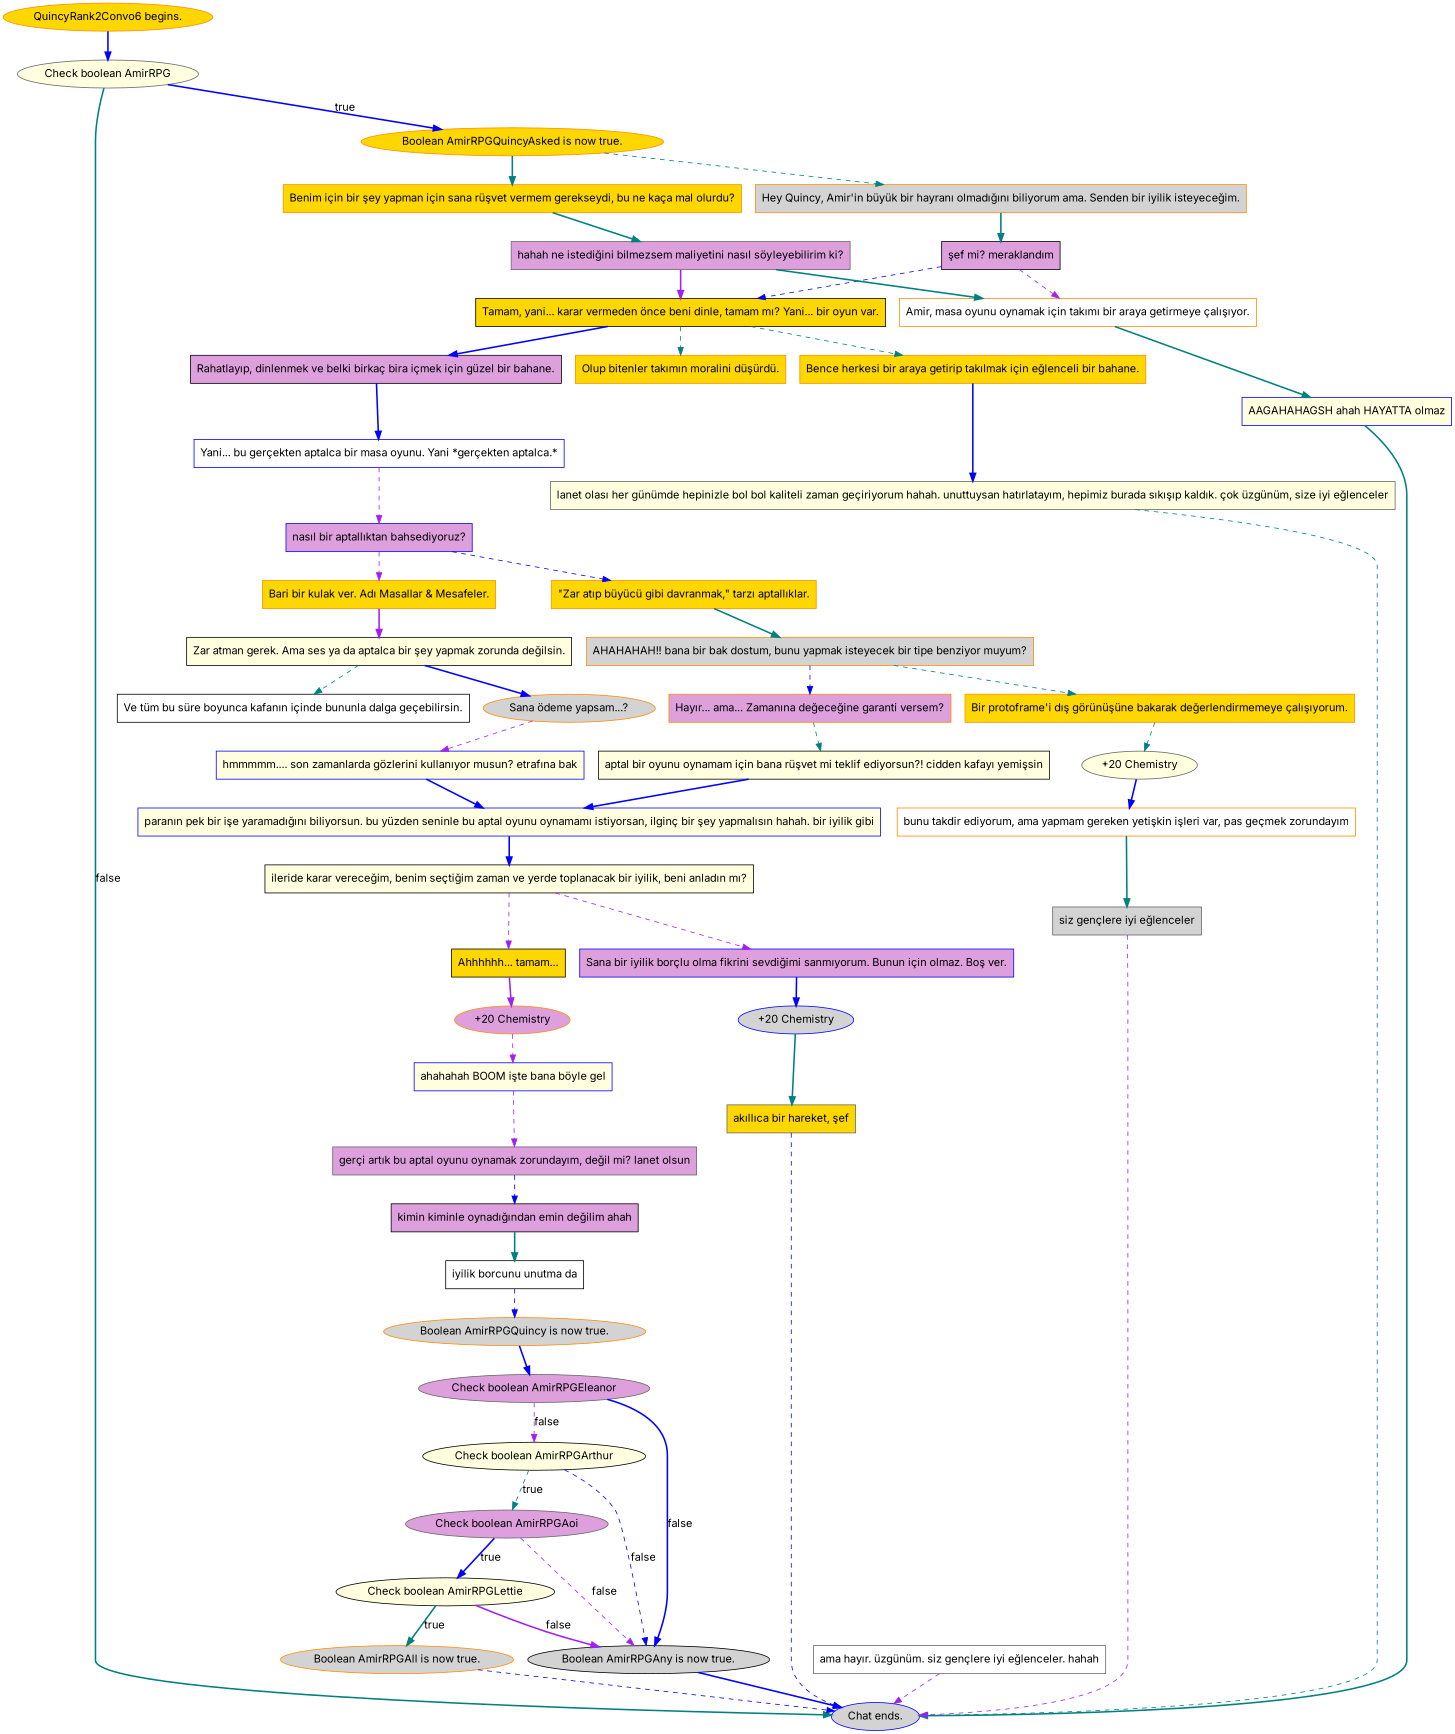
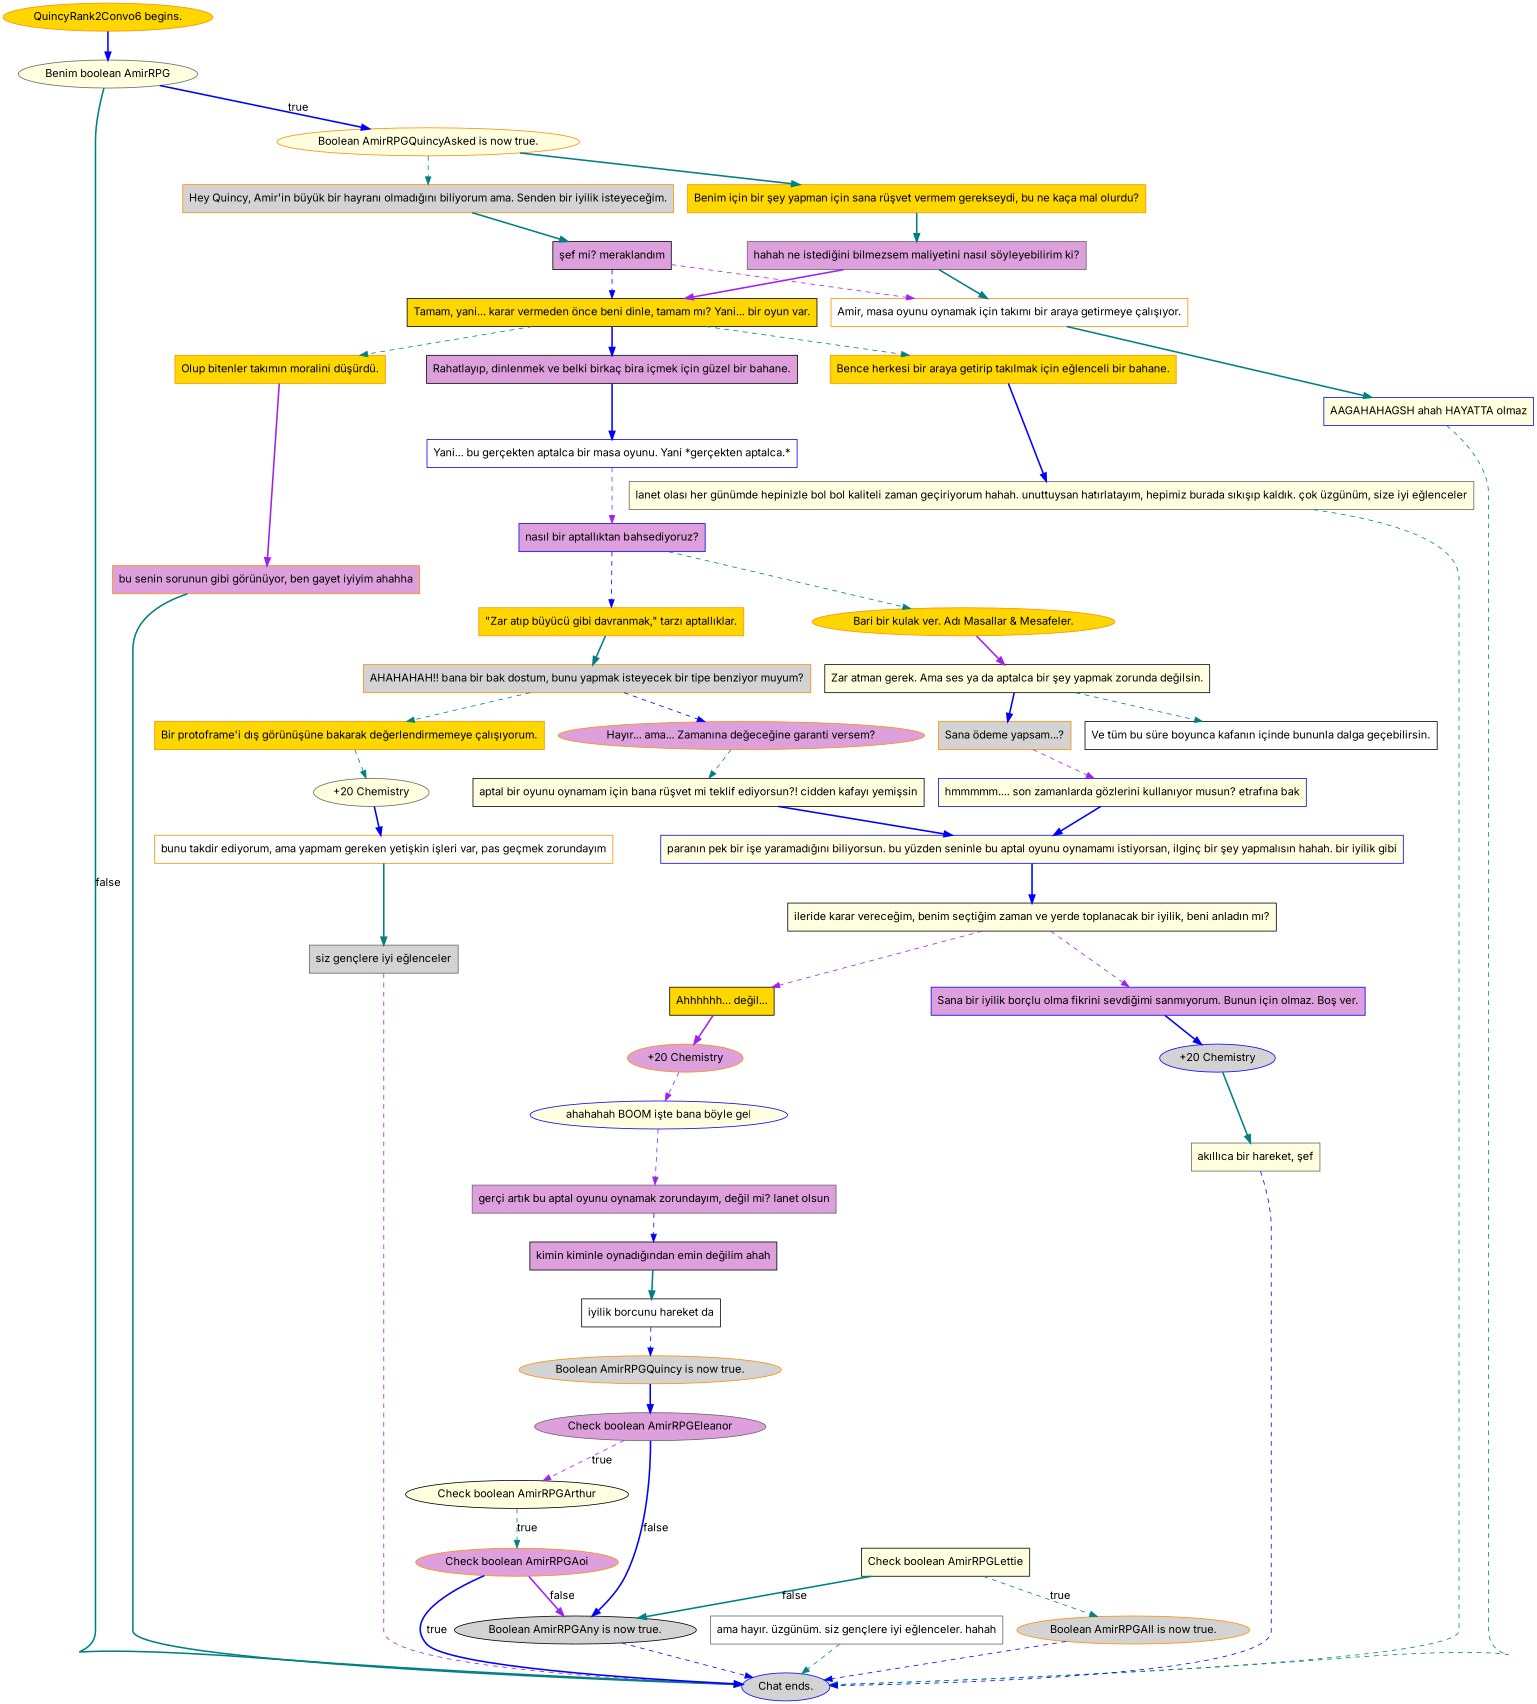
node "Check boolean AmirRPG": label "Check boolean AmirRPG" -> "Benim boolean AmirRPG"
node "Boolean AmirRPGQuincyAsked is now true.": fillcolor gold -> lightyellow
edge "nasıl bir aptallıktan bahsediyoruz?" -> "Bari bir kulak ver. Adı Masallar & Mesafeler.": color purple -> teal
node "bu senin sorunun gibi görünüyor, ben gayet iyiyim ahahha": added
node "Bari bir kulak ver. Adı Masallar & Mesafeler.": shape box -> ellipse
node "Sana ödeme yapsam...?": shape ellipse -> box
node "Hayır... ama... Zamanına değeceğine garanti versem?": shape box -> ellipse
node "Ahhhhhh... tamam...": label "Ahhhhhh... tamam..." -> "Ahhhhhh... değil..."
node "ahahahah BOOM işte bana böyle gel": shape box -> ellipse
node "akıllıca bir hareket, şef": fillcolor gold -> lightyellow
node "iyilik borcunu unutma da": label "iyilik borcunu unutma da" -> "iyilik borcunu hareket da"
edge "AAGAHAHAGSH ahah HAYATTA olmaz" -> "Chat ends.": style bold -> dashed
edge "Check boolean AmirRPGEleanor" -> "Check boolean AmirRPGArthur": label "false" -> "true"
node "Check boolean AmirRPGAoi": color gray40 -> darkorange
edge "Check boolean AmirRPGArthur" -> "Boolean AmirRPGAny is now true.": removed, label "false"
edge "Check boolean AmirRPGAoi" -> "Check boolean AmirRPGLettie": now "Check boolean AmirRPGAoi" -> "Chat ends."
edge "Check boolean AmirRPGAoi" -> "Boolean AmirRPGAny is now true.": style dashed -> bold
node "Check boolean AmirRPGLettie": shape ellipse -> box
edge "Check boolean AmirRPGLettie" -> "Boolean AmirRPGAll is now true.": style bold -> dashed
edge "Check boolean AmirRPGLettie" -> "Boolean AmirRPGAny is now true.": color purple -> teal
edge "ama hayır. üzgünüm. siz gençlere iyi eğlenceler. hahah" -> "Chat ends.": color purple -> teal
edge "Boolean AmirRPGAny is now true." -> "Chat ends.": style bold -> dashed
